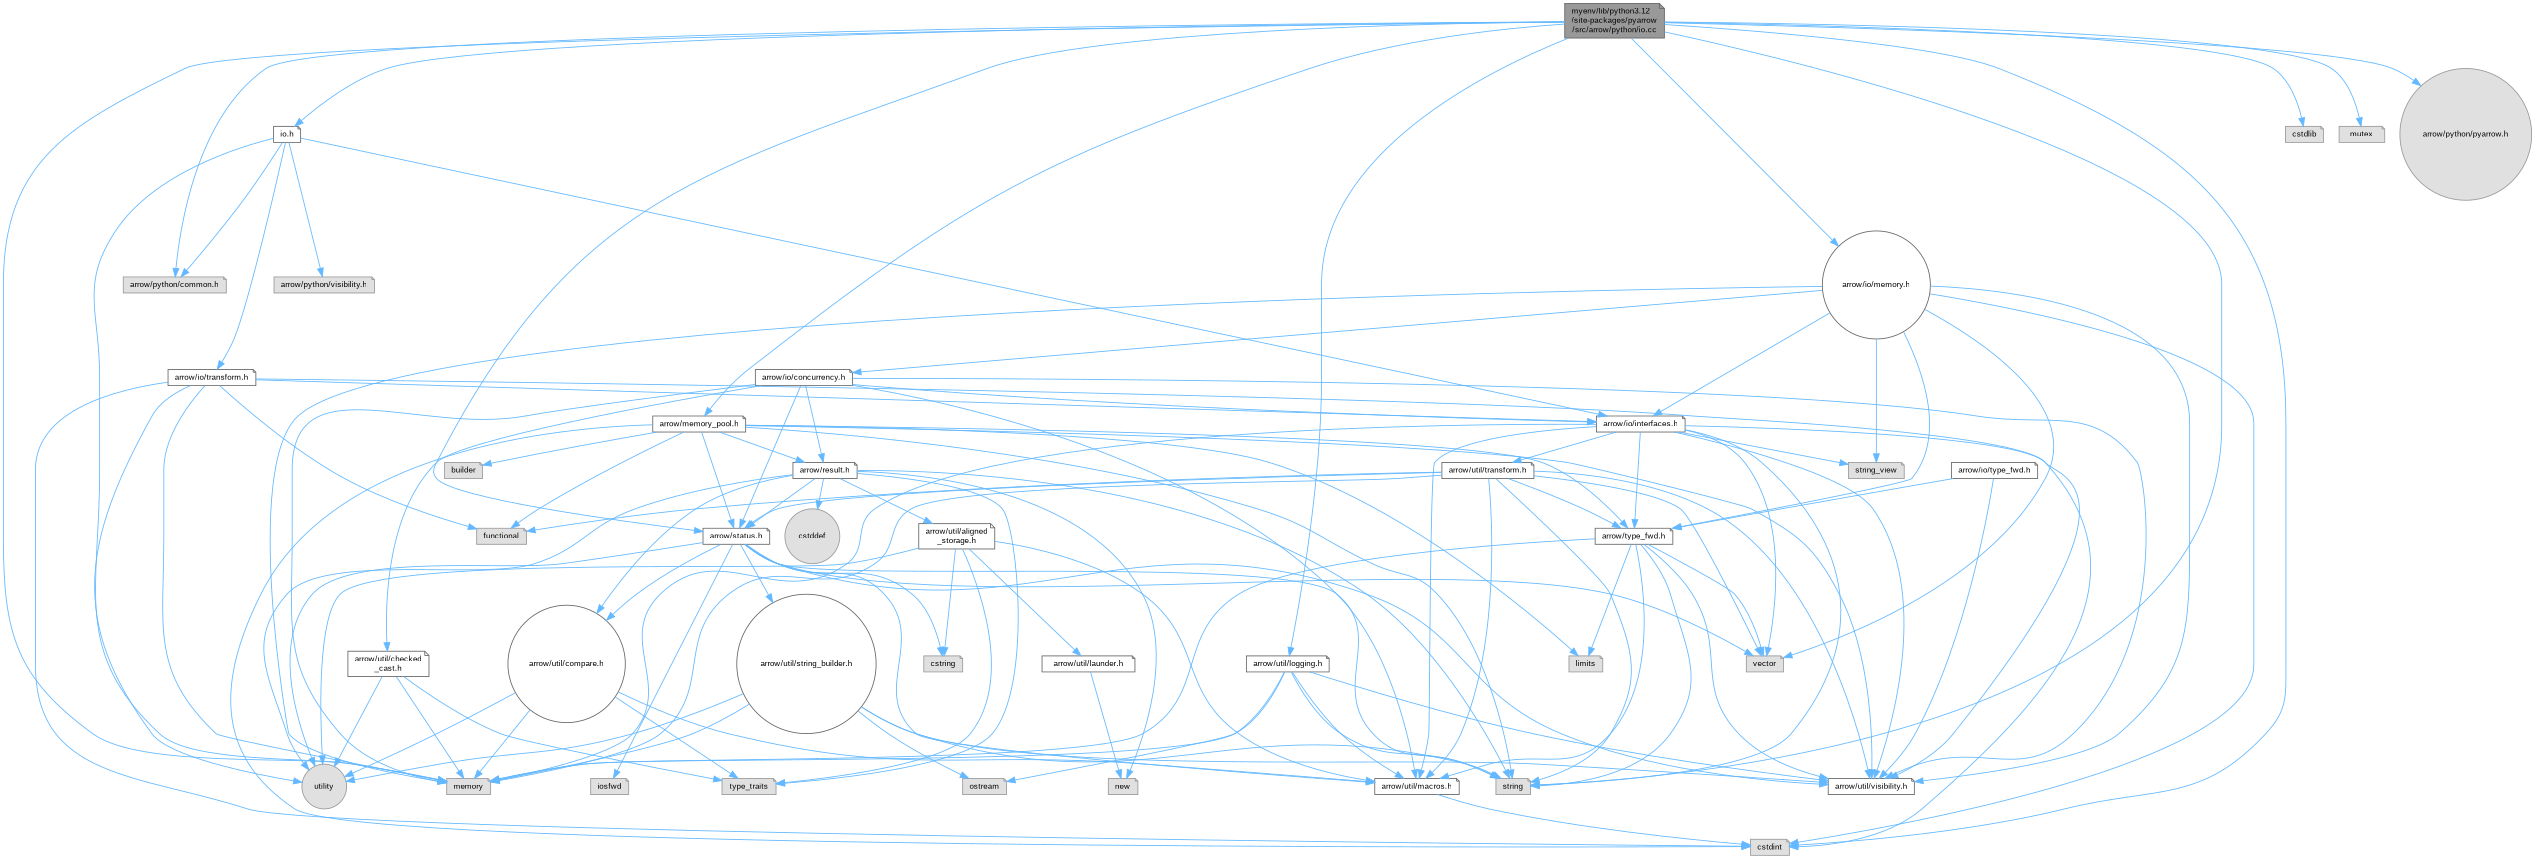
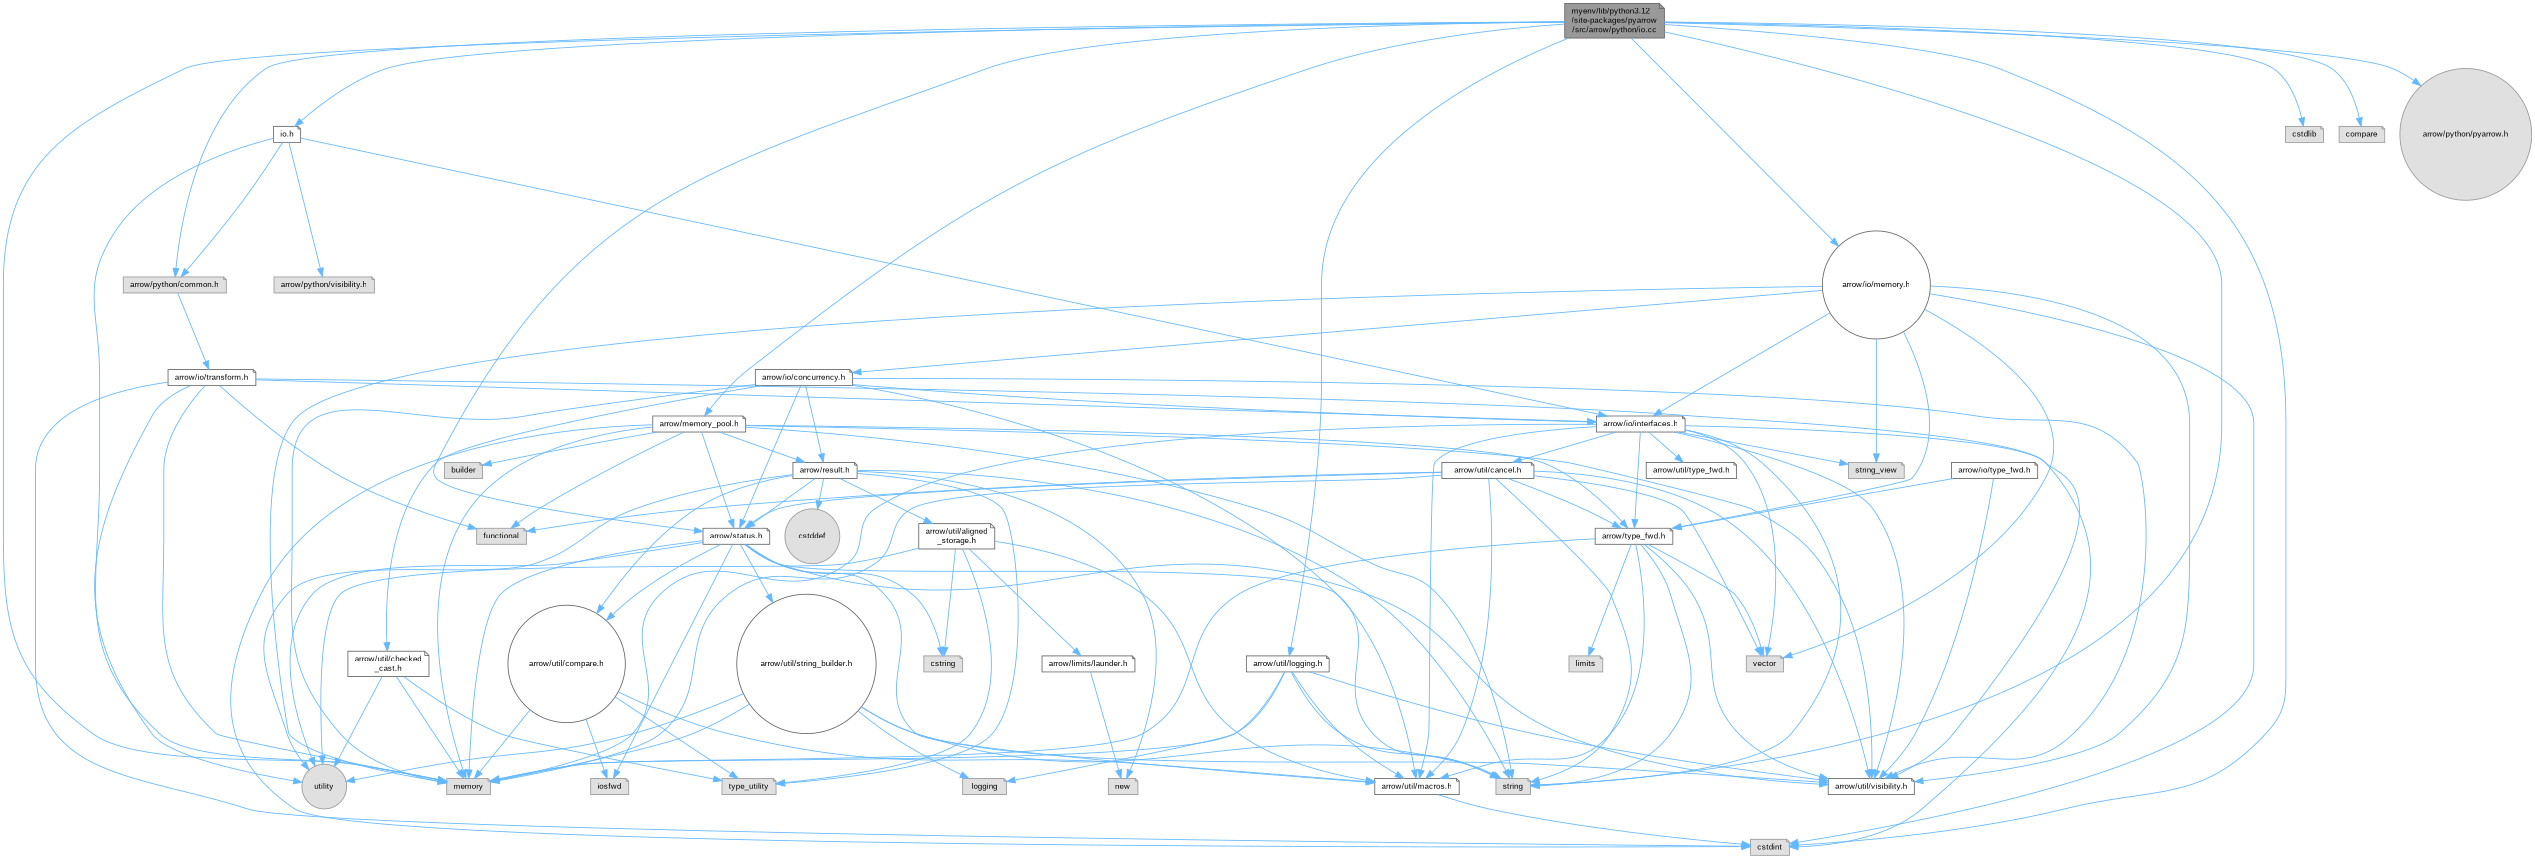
node "mutex": label "mutex" -> "compare"
edge "io.h" -> "arrow/io/transform.h": now "arrow/python/common.h" -> "arrow/io/transform.h"
edge "arrow/memory_pool.h" -> "limits": now "arrow/memory_pool.h" -> "memory"
node "arrow/util/transform.h": label "arrow/util/transform.h" -> "arrow/util/cancel.h"
node "arrow/util/type_fwd.h": added
edge "arrow/status.h" -> "vector": now "arrow/status.h" -> "memory"
node "arrow/util/launder.h": label "arrow/util/launder.h" -> "arrow/limits/launder.h"
edge "arrow/util/compare.h" -> "utility": now "arrow/util/compare.h" -> "iosfwd"
node "type_traits": label "type_traits" -> "type_utility"
node "ostream": label "ostream" -> "logging"
